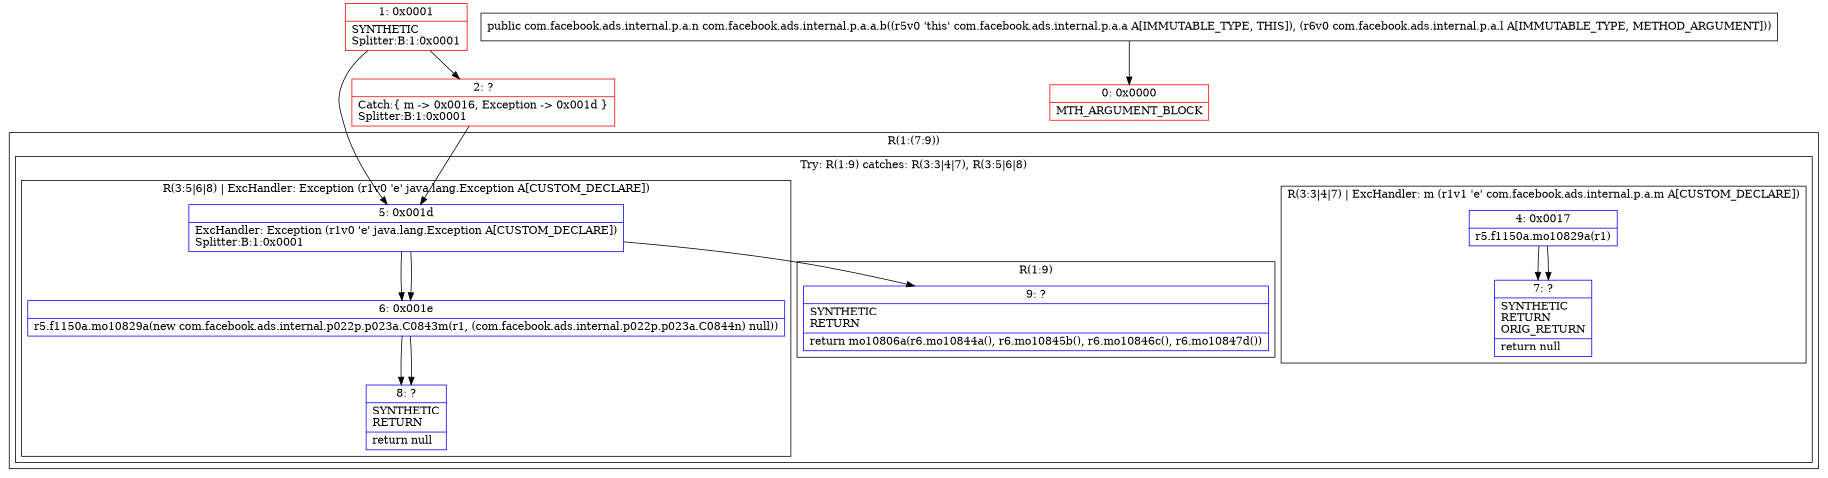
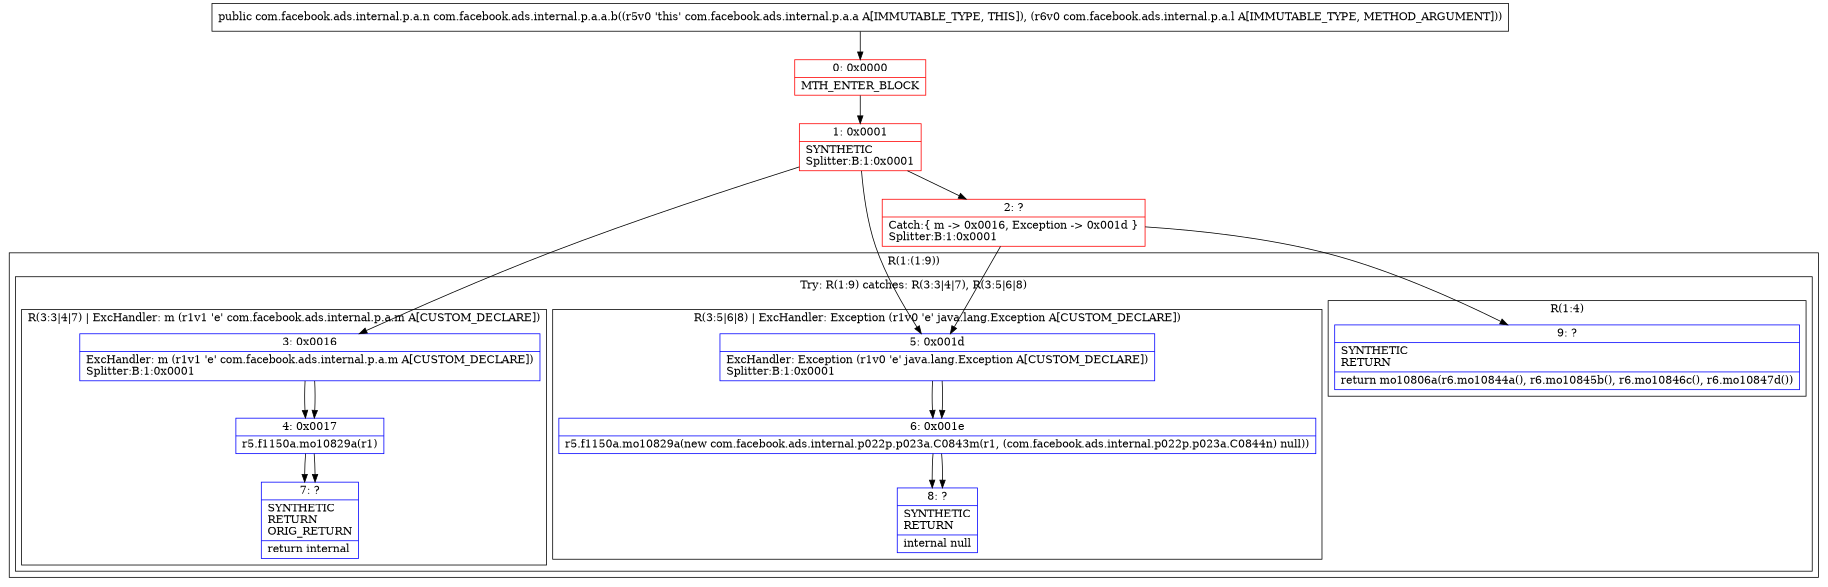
edge "0: 0x0000" -> "1: 0x0001": added
node "0: 0x0000": text "MTH_ARGUMENT_BLOCK" -> "MTH_ENTER_BLOCK"
cluster "R(1:(7:9))": label "R(1:(7:9))" -> "R(1:(1:9))"
edge "5: 0x001d" -> "9: ?": now "2: ?" -> "9: ?"
cluster "R(1:9)": label "R(1:9)" -> "R(1:4)"
node "7: ?": text "return null" -> "return internal"
node "3: 0x0016": added
node "8: ?": text "return null" -> "internal null"
